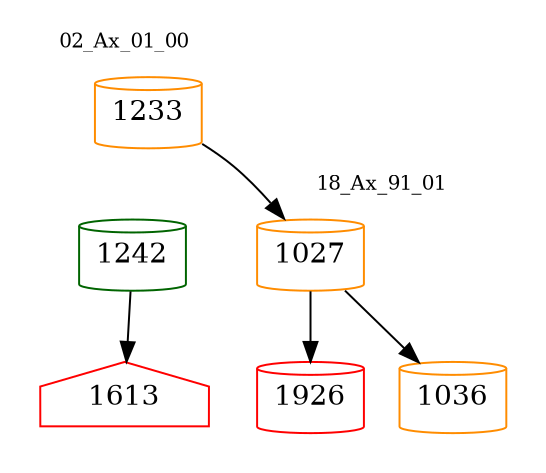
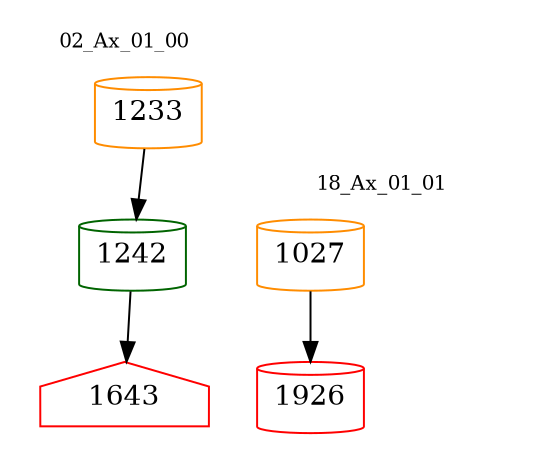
edge "1233" -> "1027": now "1233" -> "1242"
cluster "18_Ax_91_01": label "18_Ax_91_01" -> "18_Ax_01_01"
node "1613": label "1613" -> "1643"
node "1036": removed
